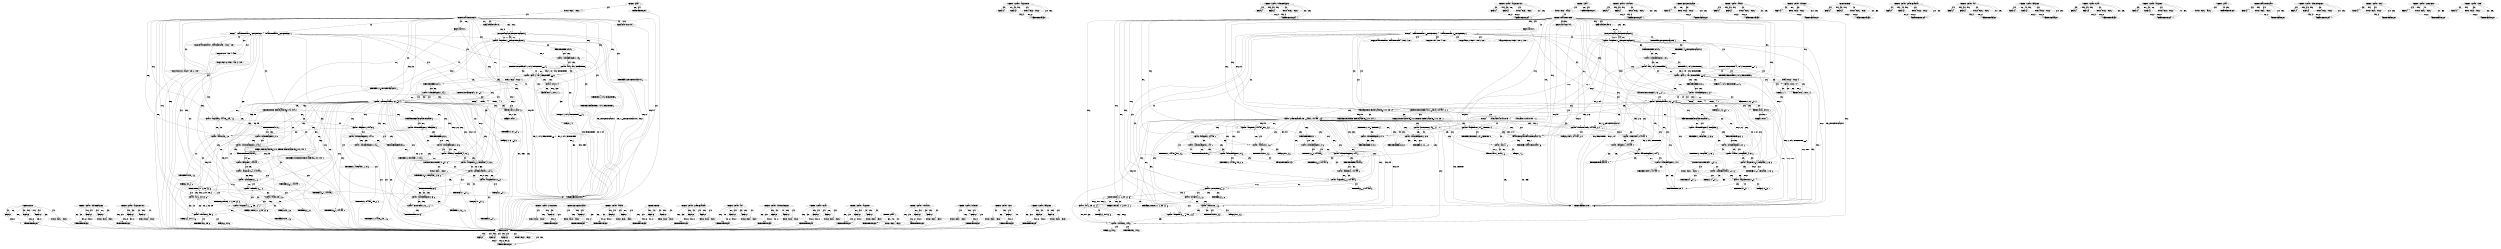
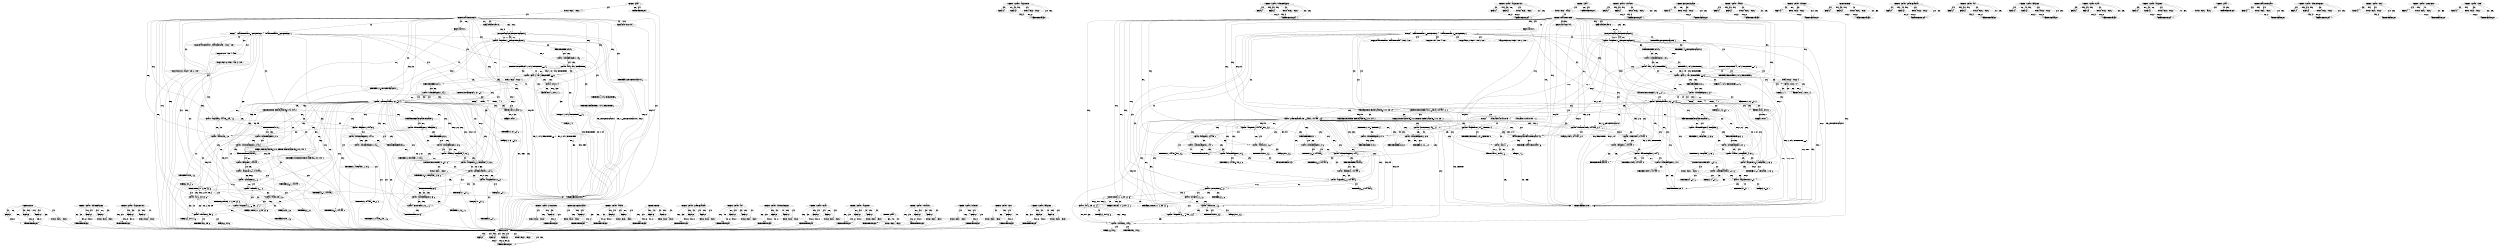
edge "(<operator>.indirectFieldAccess,s->ris)" -> "(FIELD_IDENTIFIER,ris,ris)": label "AST: " -> "DDG: p"
edge "(stellaris_enet_update,stellaris_enet_update(s))" -> "(IDENTIFIER,s,stellaris_enet_update(s))": label "DDG: -1" -> "AST: "
node "(IDENTIFIER,n,sizeof(s->rx[n].data))": added
